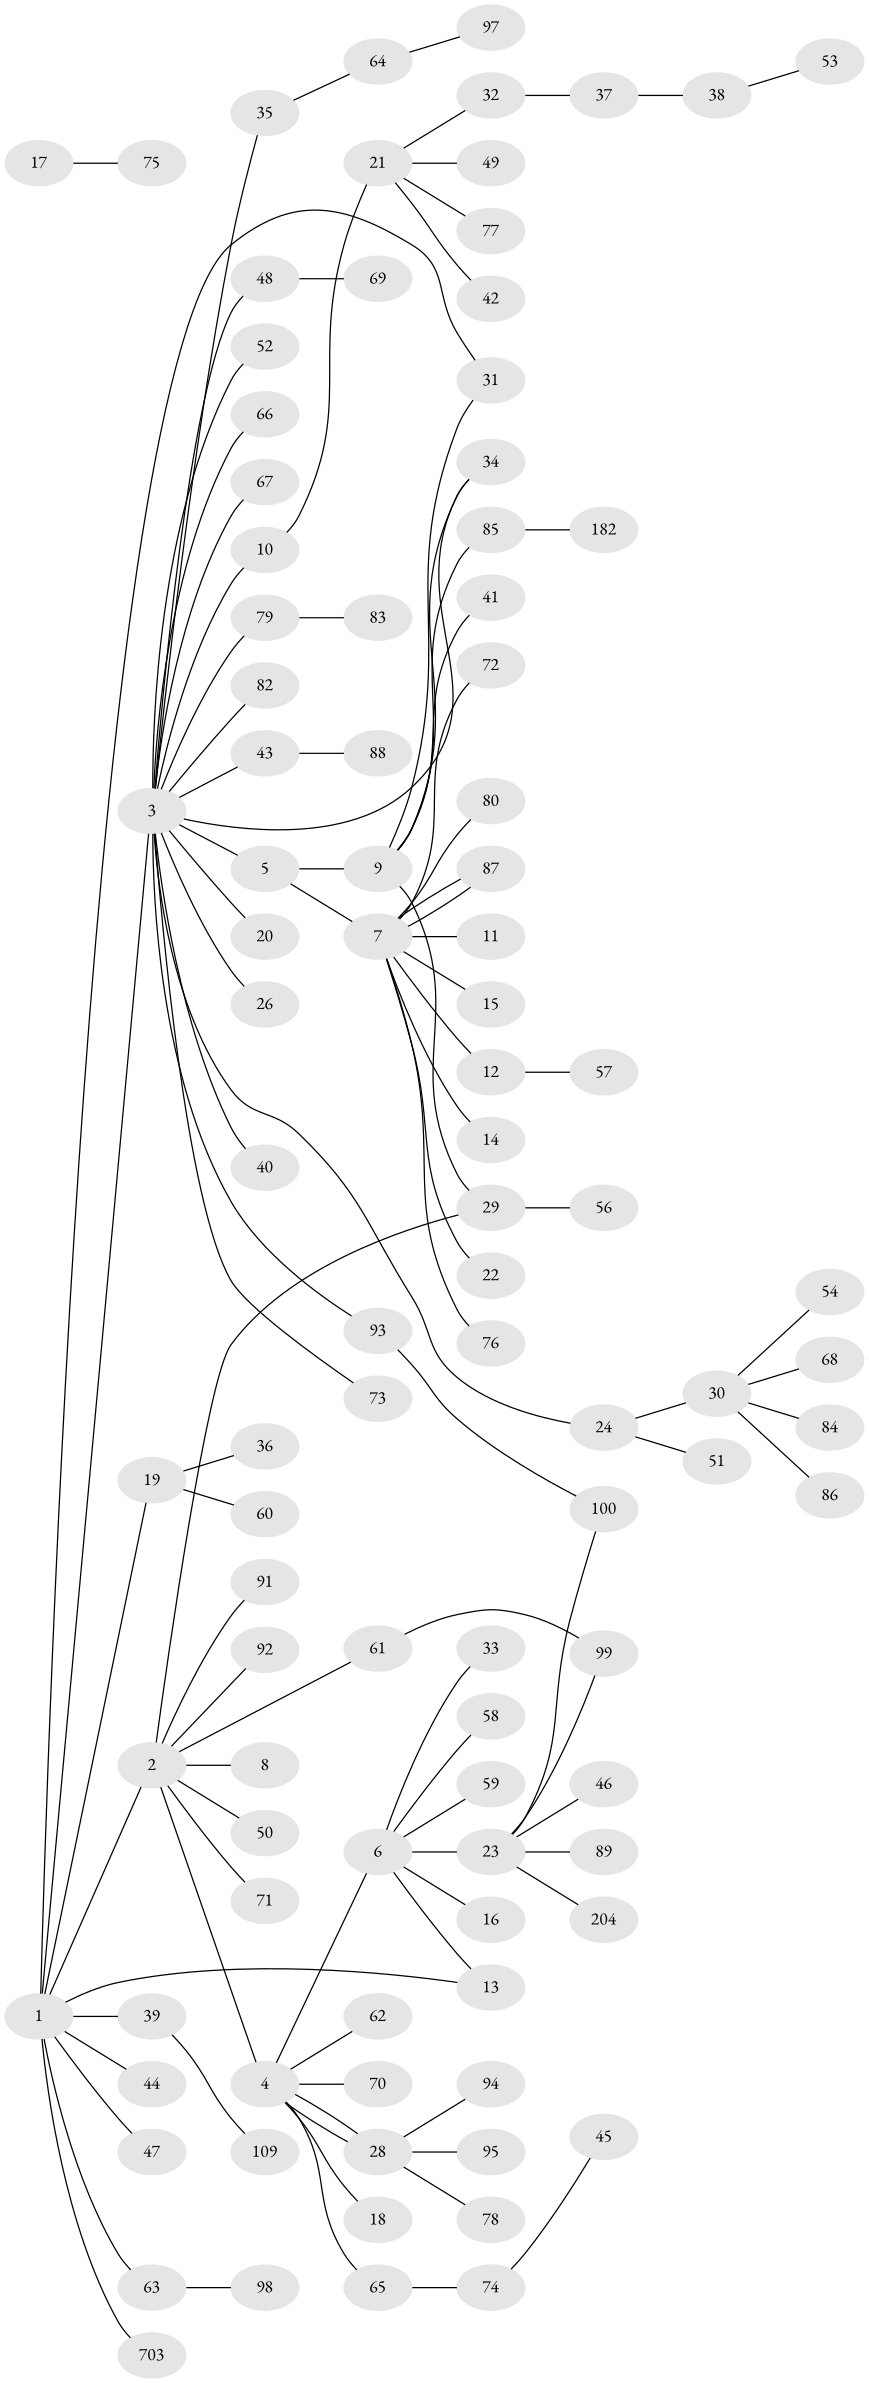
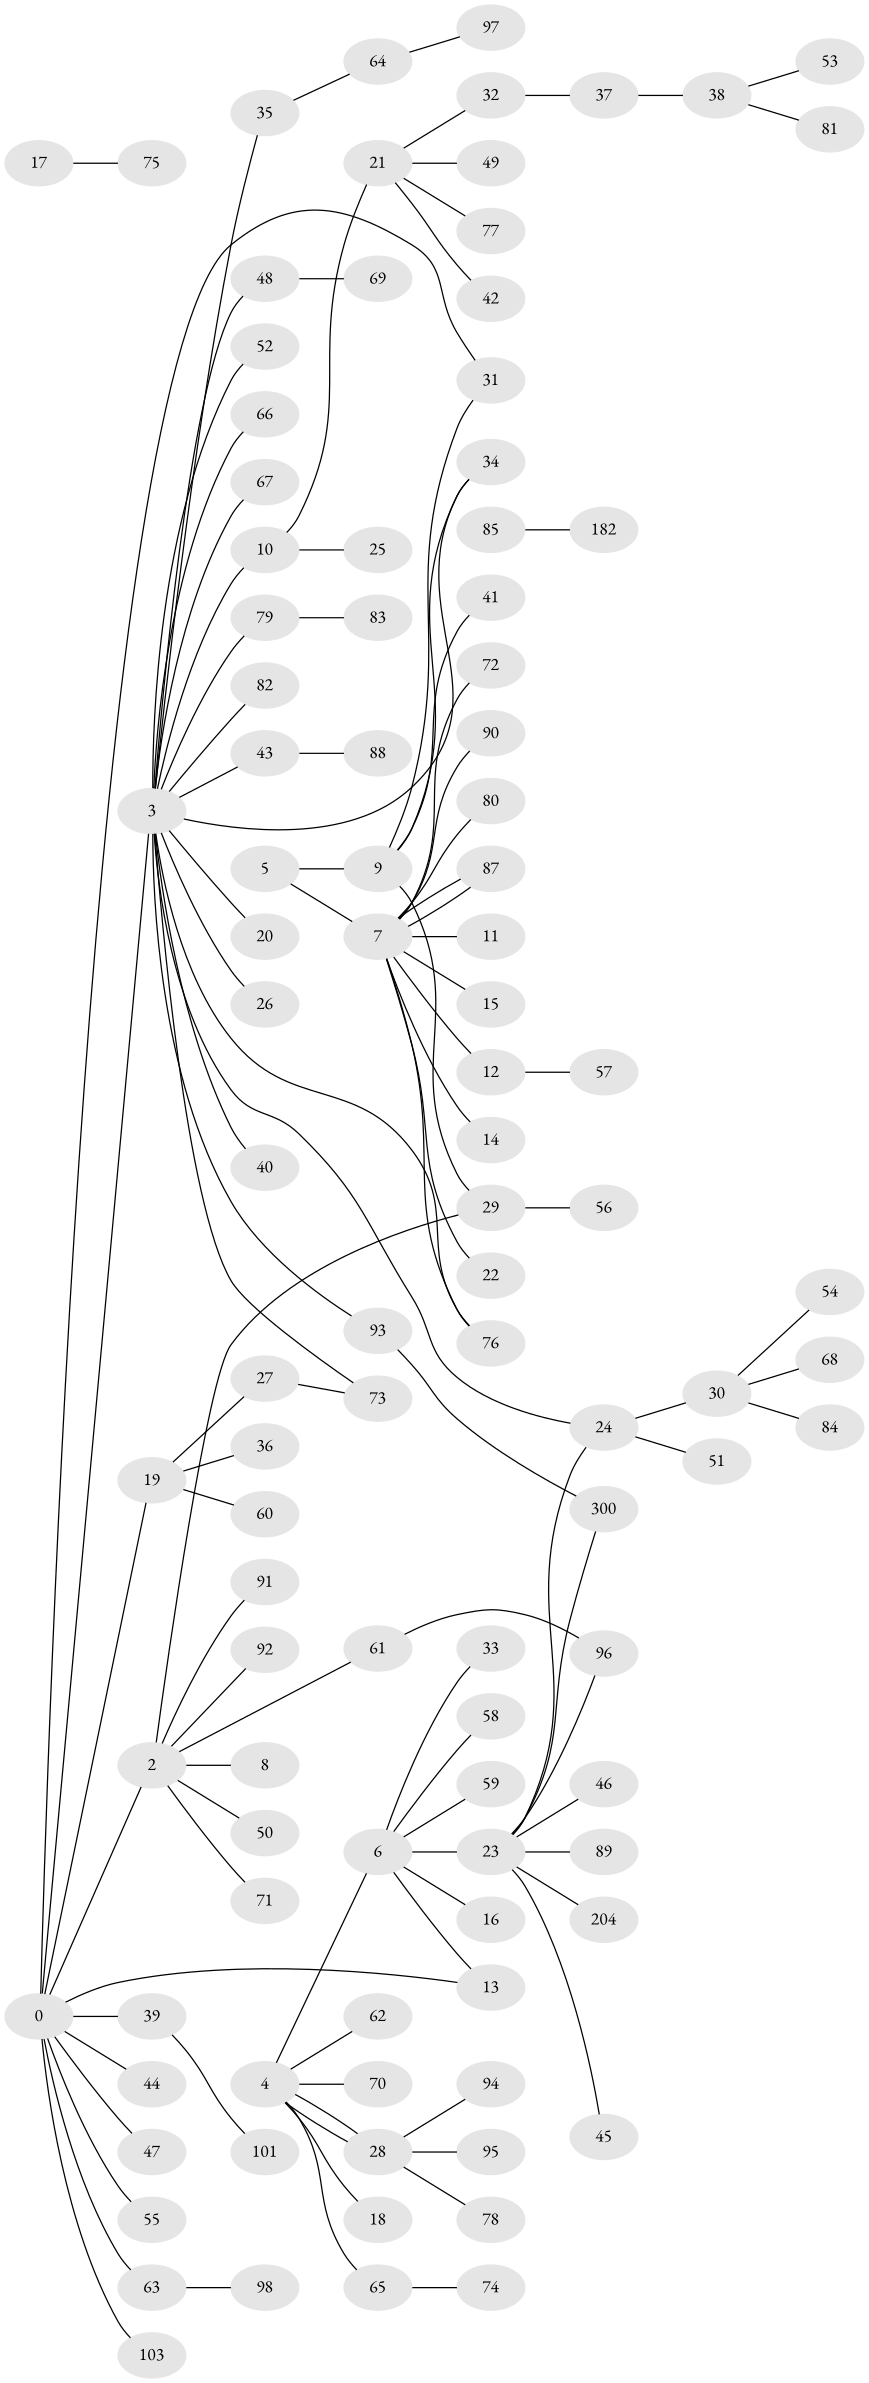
node "81": added
node "25": added
edge "85" -- "9": removed
node "90": added
edge "3" -- "5": now "3" -- "76"
node "27": added
node "86": removed
node "100": label "100" -> "300"
edge "24" -- "23": added
node "99": label "99" -> "96"
edge "2" -- "4": removed
node "1": label "1" -> "0"
node "109": label "109" -> "101"
edge "45" -- "74": now "45" -- "23"
node "55": added
node "703": label "703" -> "103"
